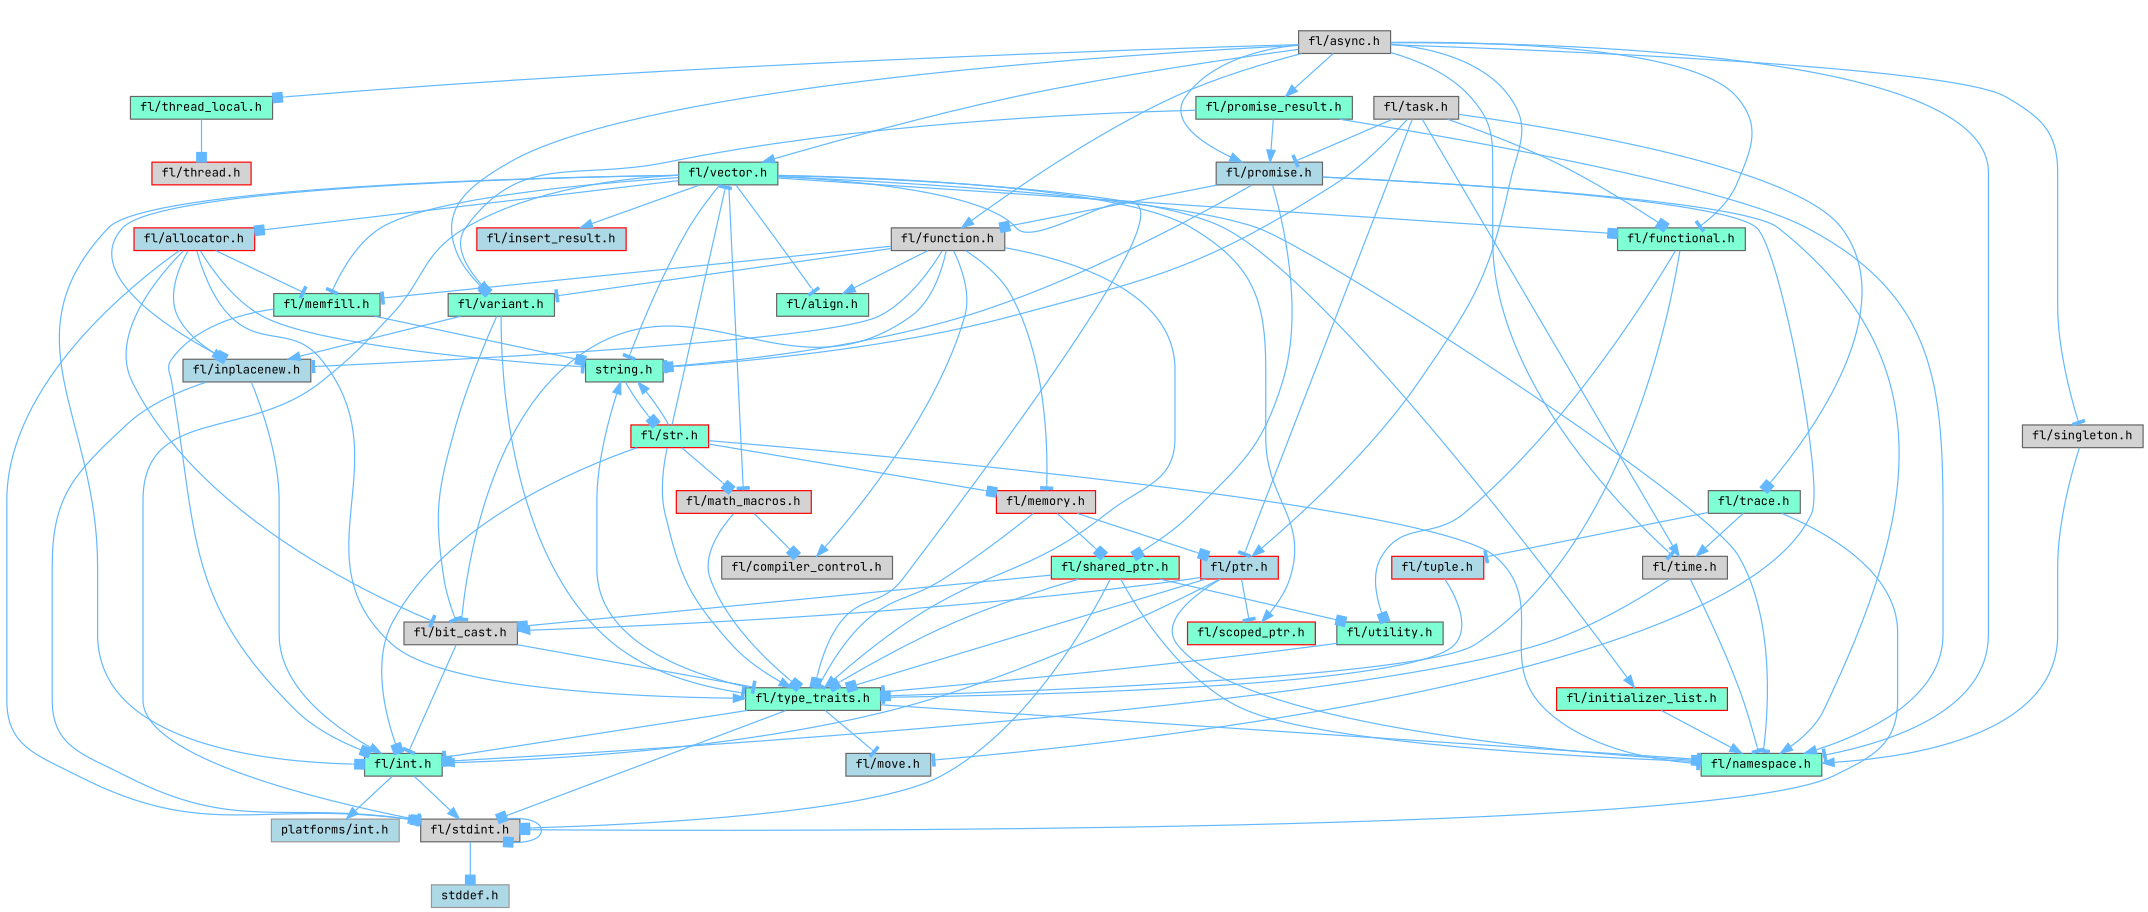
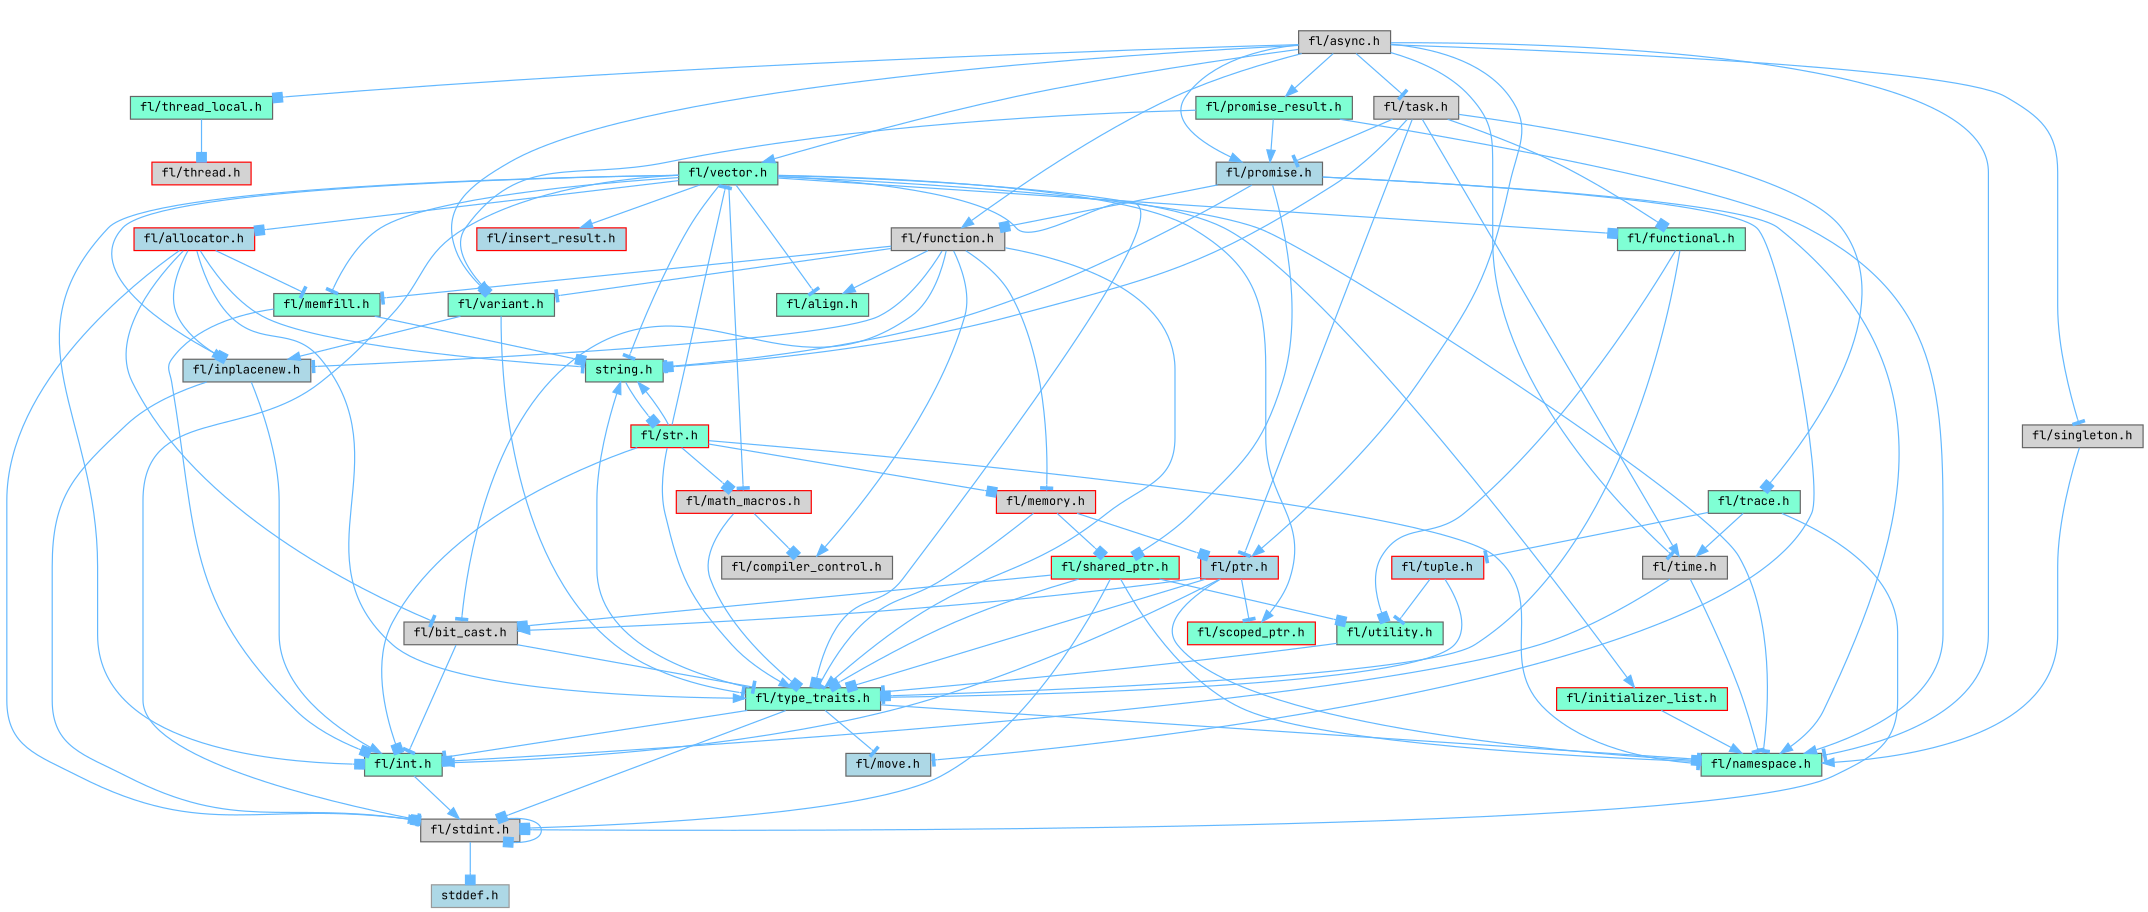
edge "fl/async.h" -> "fl/functional.h": now "fl/async.h" -> "fl/task.h"
edge "fl/variant.h" -> "fl/bit_cast.h": removed
edge "fl/tuple.h" -> "fl/utility.h": added
node "platforms/int.h": removed
